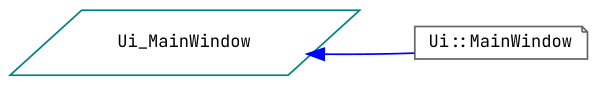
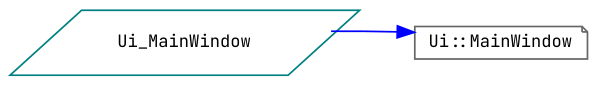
edge "Ui::MainWindow" -> "Ui_MainWindow": reversed
